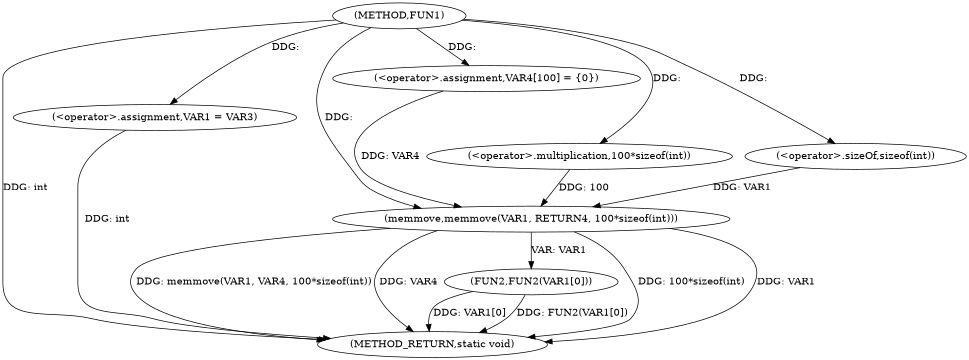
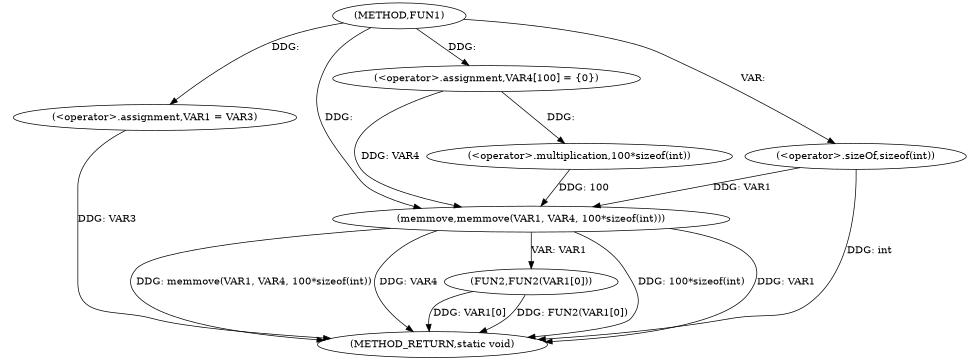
edge "(METHOD,FUN1)" -> "(<operator>.multiplication,100*sizeof(int))": now "(<operator>.assignment,VAR4[100] = {0})" -> "(<operator>.multiplication,100*sizeof(int))"
edge "(METHOD,FUN1)" -> "(<operator>.sizeOf,sizeof(int))": label "DDG: " -> "VAR: "
edge "(METHOD,FUN1)" -> "(METHOD_RETURN,static void)": now "(<operator>.sizeOf,sizeof(int))" -> "(METHOD_RETURN,static void)"
edge "(<operator>.assignment,VAR1 = VAR3)" -> "(METHOD_RETURN,static void)": label "DDG: int" -> "DDG: VAR3"
node "(memmove,memmove(VAR1, RETURN4, 100*sizeof(int)))": label "(memmove,memmove(VAR1, RETURN4, 100*sizeof(int)))" -> "(memmove,memmove(VAR1, VAR4, 100*sizeof(int)))"
